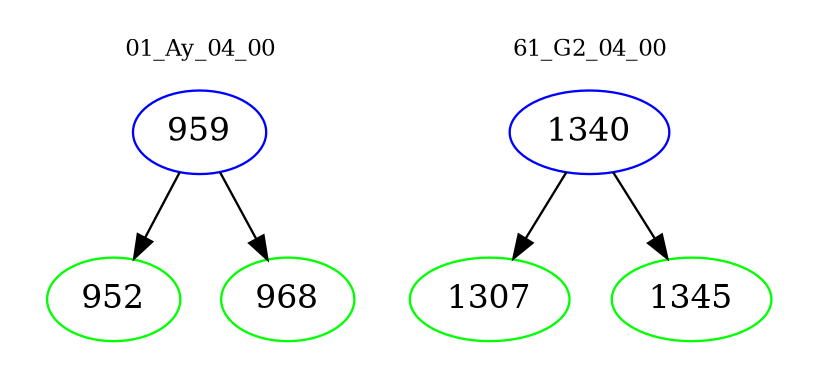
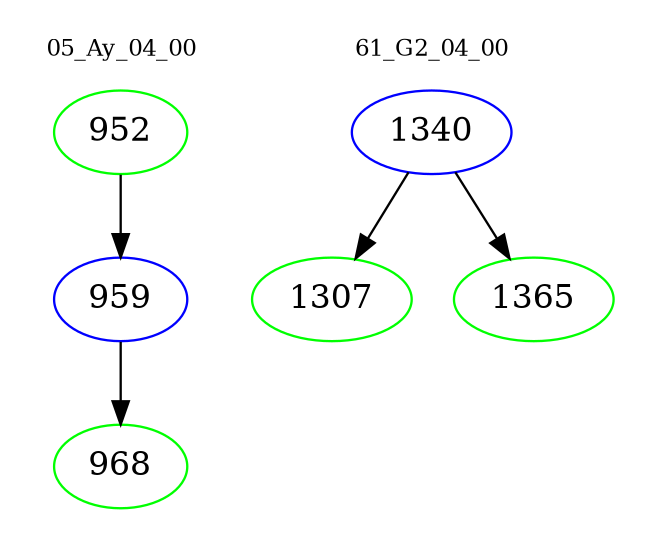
cluster "01_Ay_04_00": label "01_Ay_04_00" -> "05_Ay_04_00"
edge "959" -> "952": reversed
node "1345": label "1345" -> "1365"
